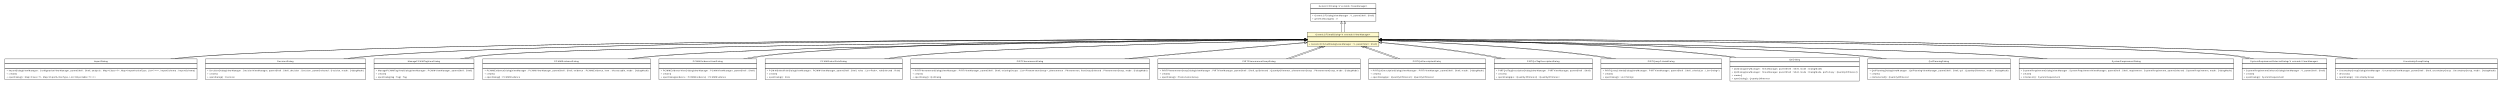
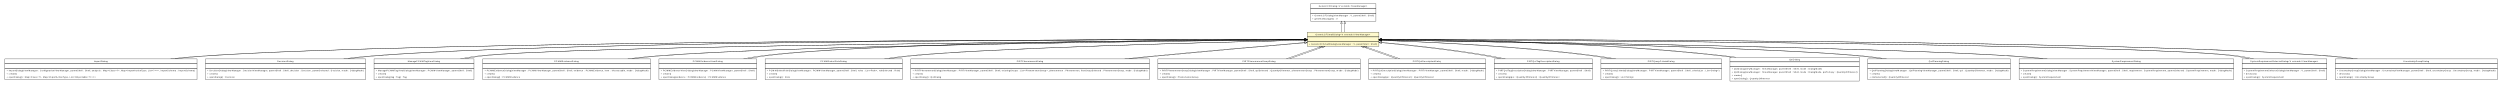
node "SystemRequirementSelectorDialog<V extends IViewManager>": text "+ create()" -> "+ decision()"
node "SystemRequirementDialog": text "+ criteriaList() : SystemRequirement" -> "+ openDialog() : SystemRequirement"
